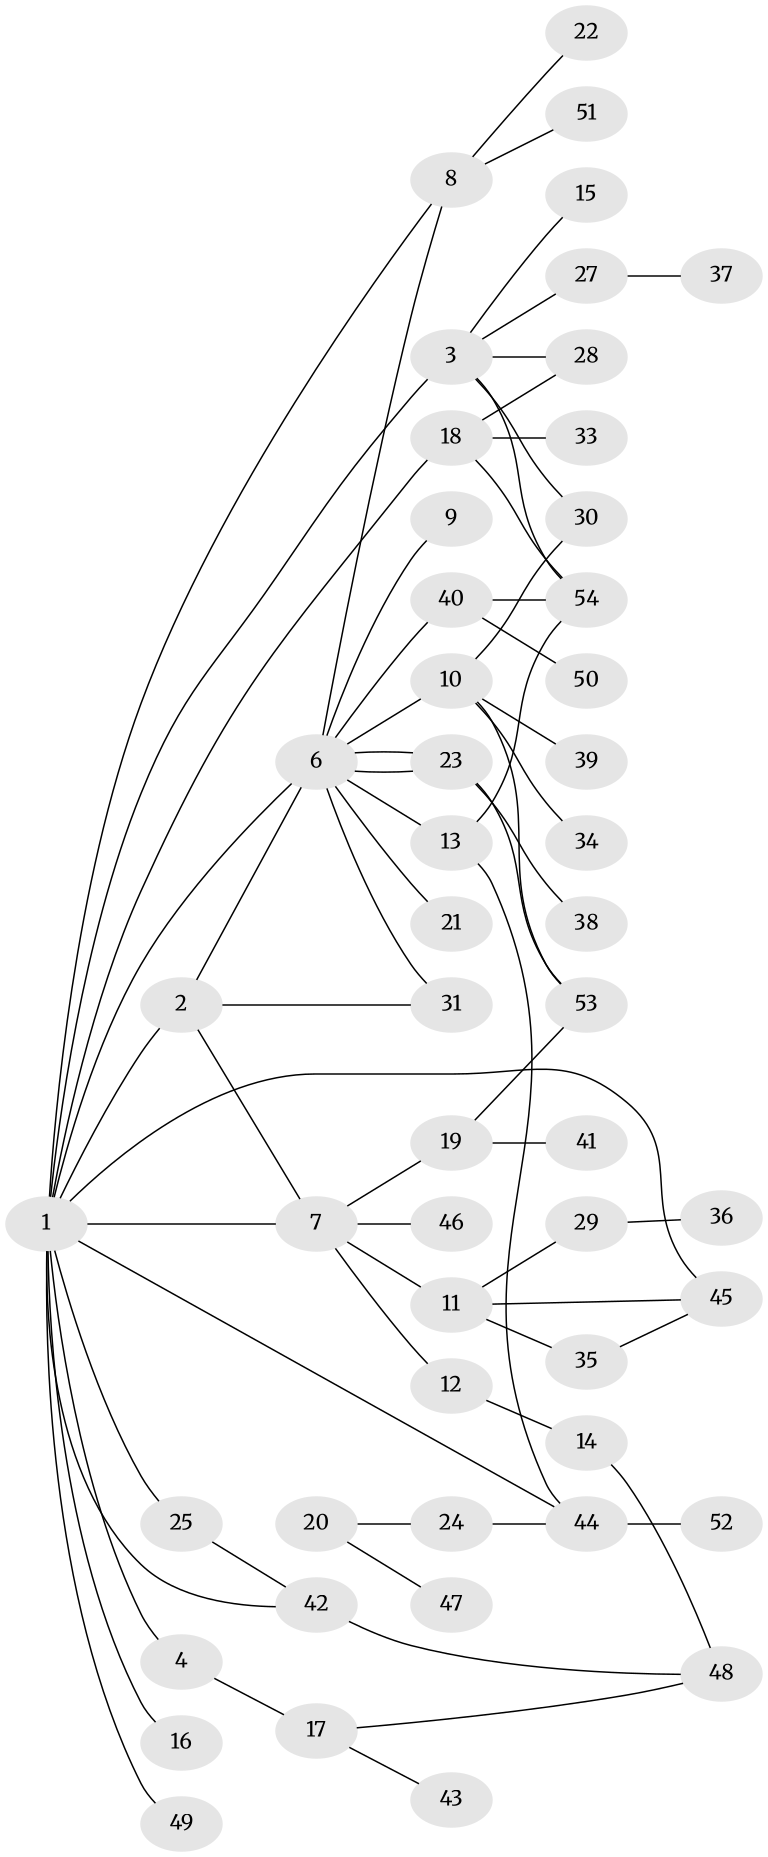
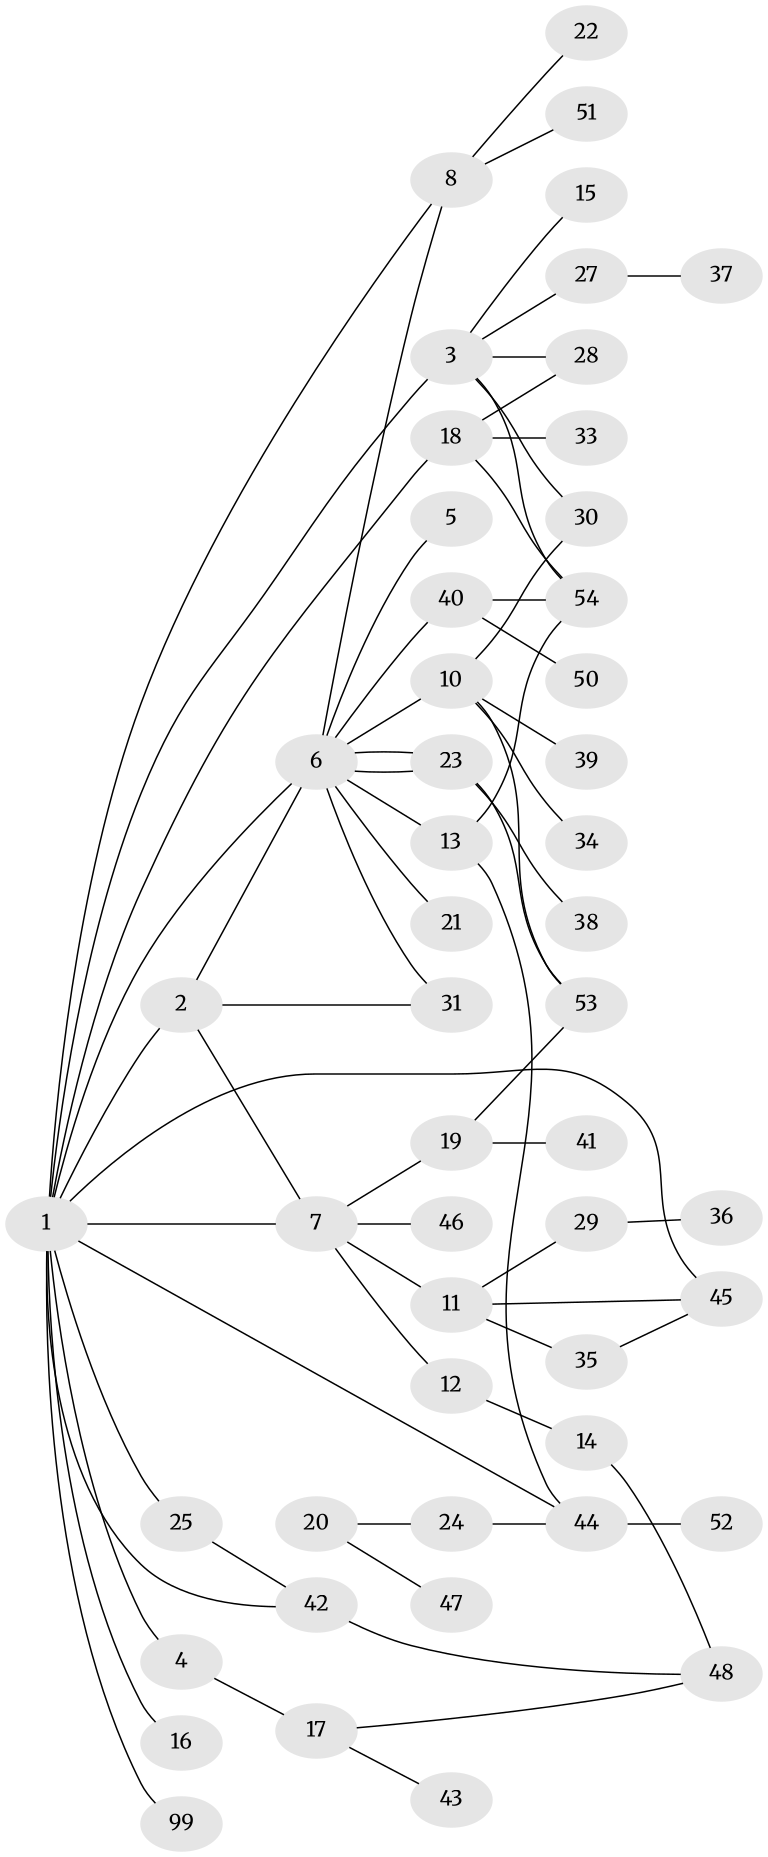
node "9": label "9" -> "5"
node "49": label "49" -> "99"
